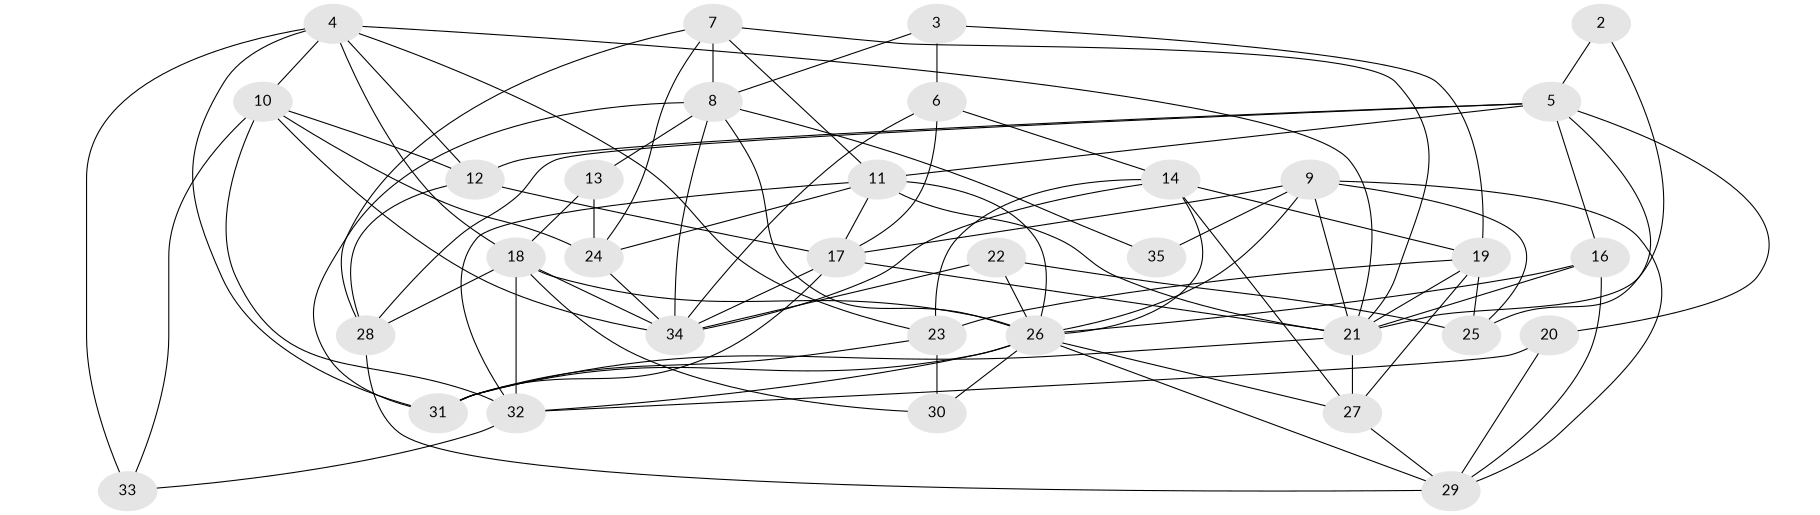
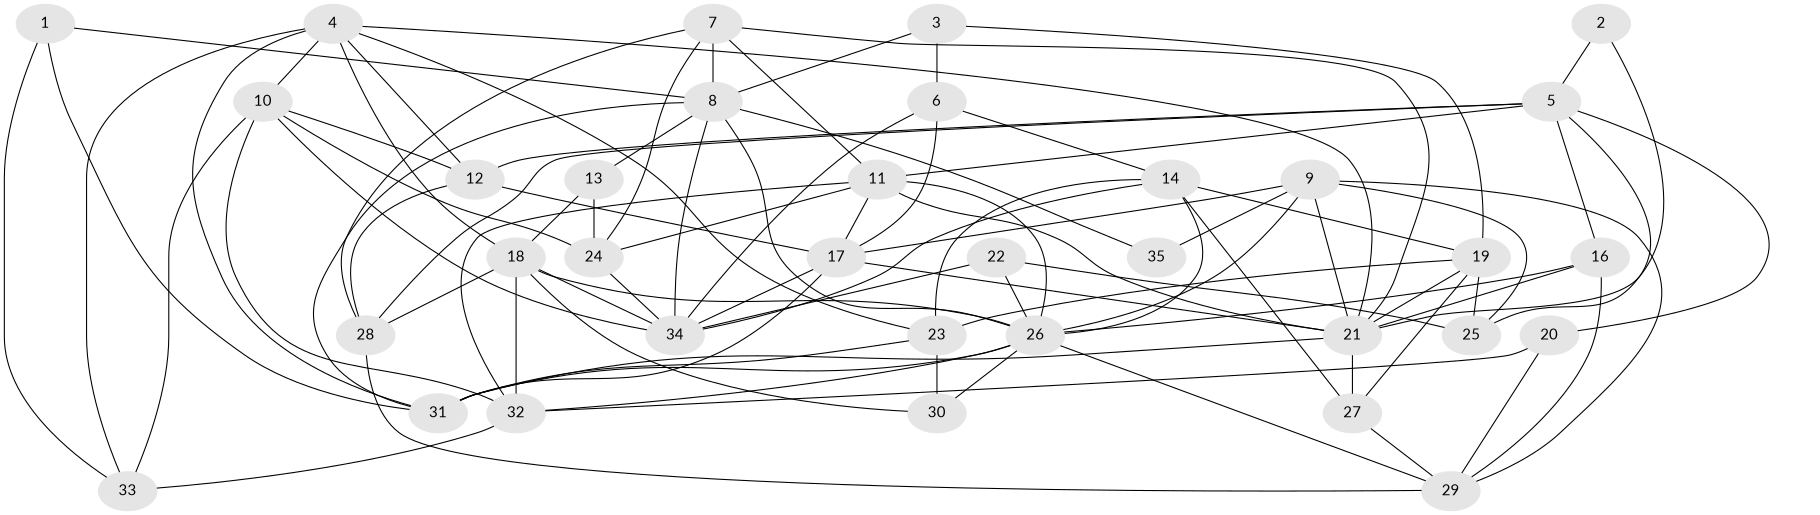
node "1": added
edge "26" -- "27": removed
